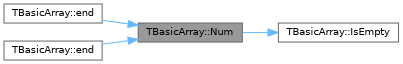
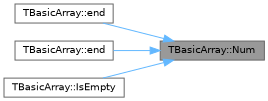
edge "TBasicArray::Num" -> "TBasicArray::IsEmpty": reversed
